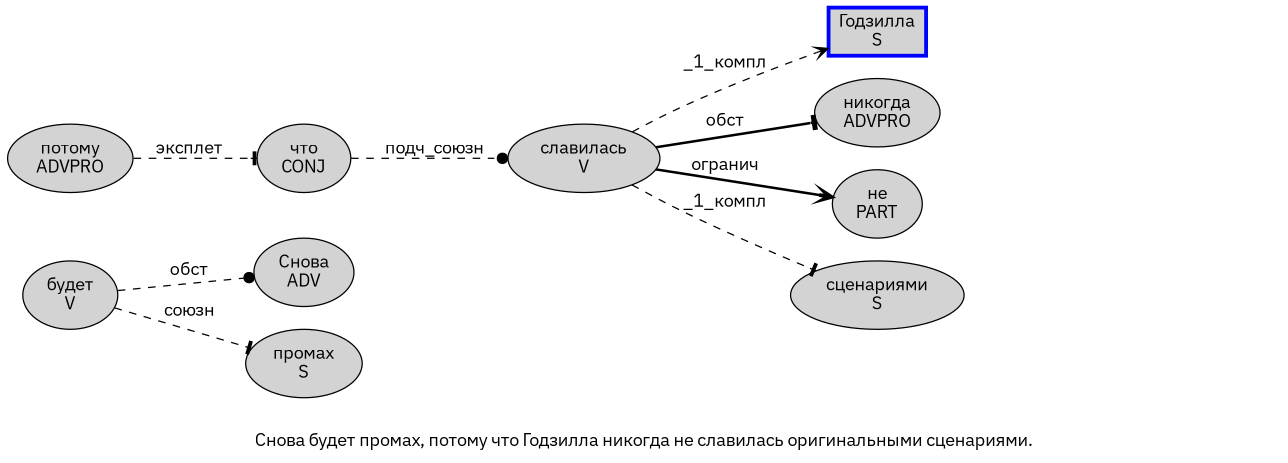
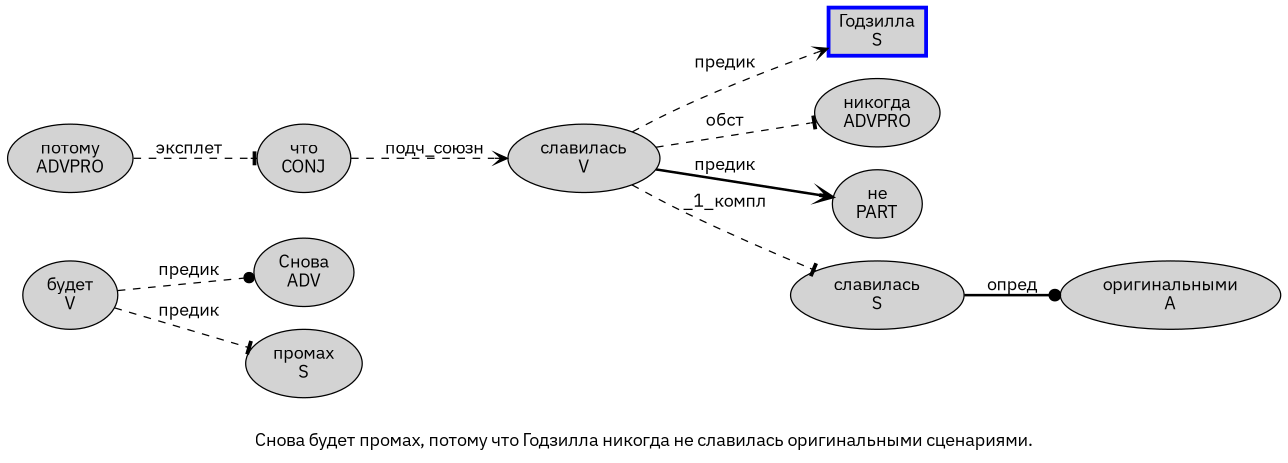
edge "славилась V" -> "Годзилла S": label "_1_компл" -> "предик"
edge "славилась V" -> "никогда ADVPRO": style bold -> dashed
edge "что CONJ" -> "славилась V": arrowhead dot -> vee
edge "славилась V" -> "не PART": label "огранич" -> "предик"
edge "будет V" -> "Снова ADV": label "обст" -> "предик"
node "сценариями S": label "сценариями S" -> "славилась S"
node "оригинальными A": added
edge "будет V" -> "промах S": label "союзн" -> "предик"
